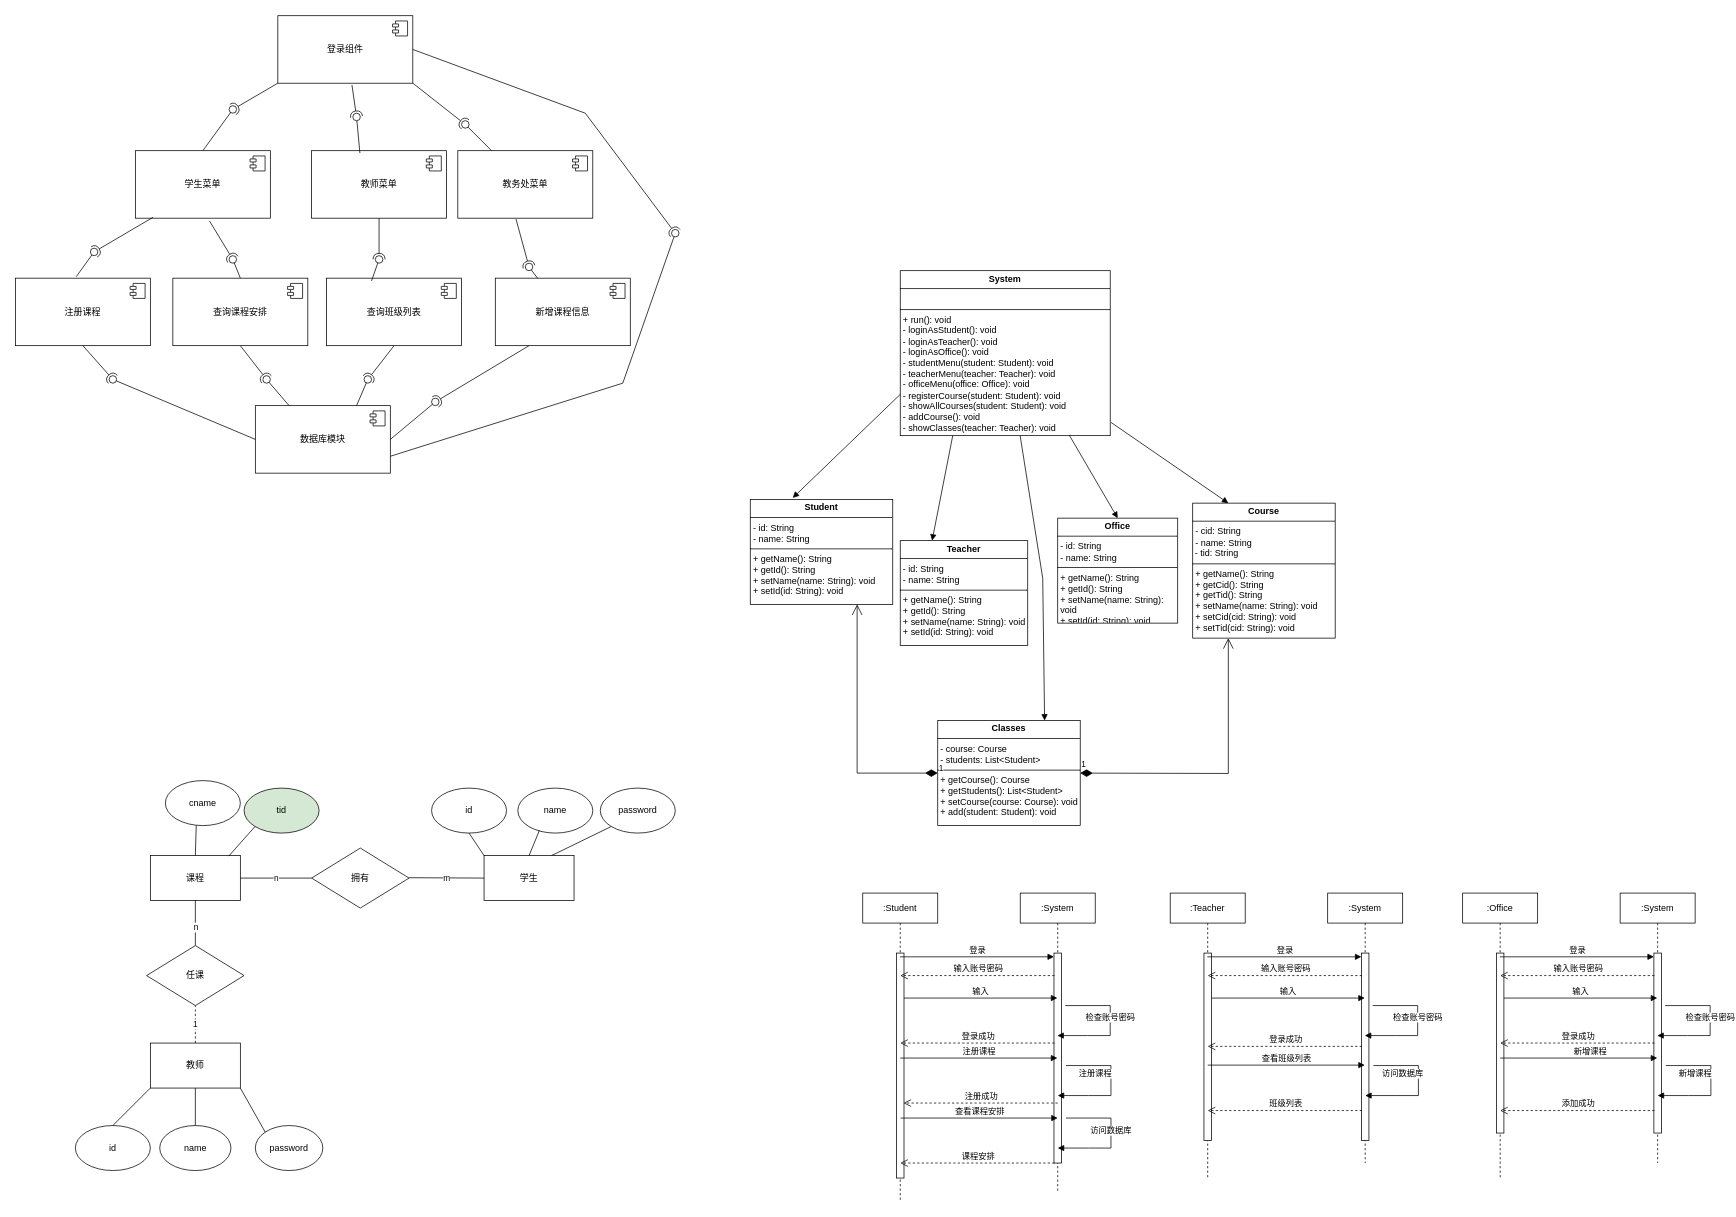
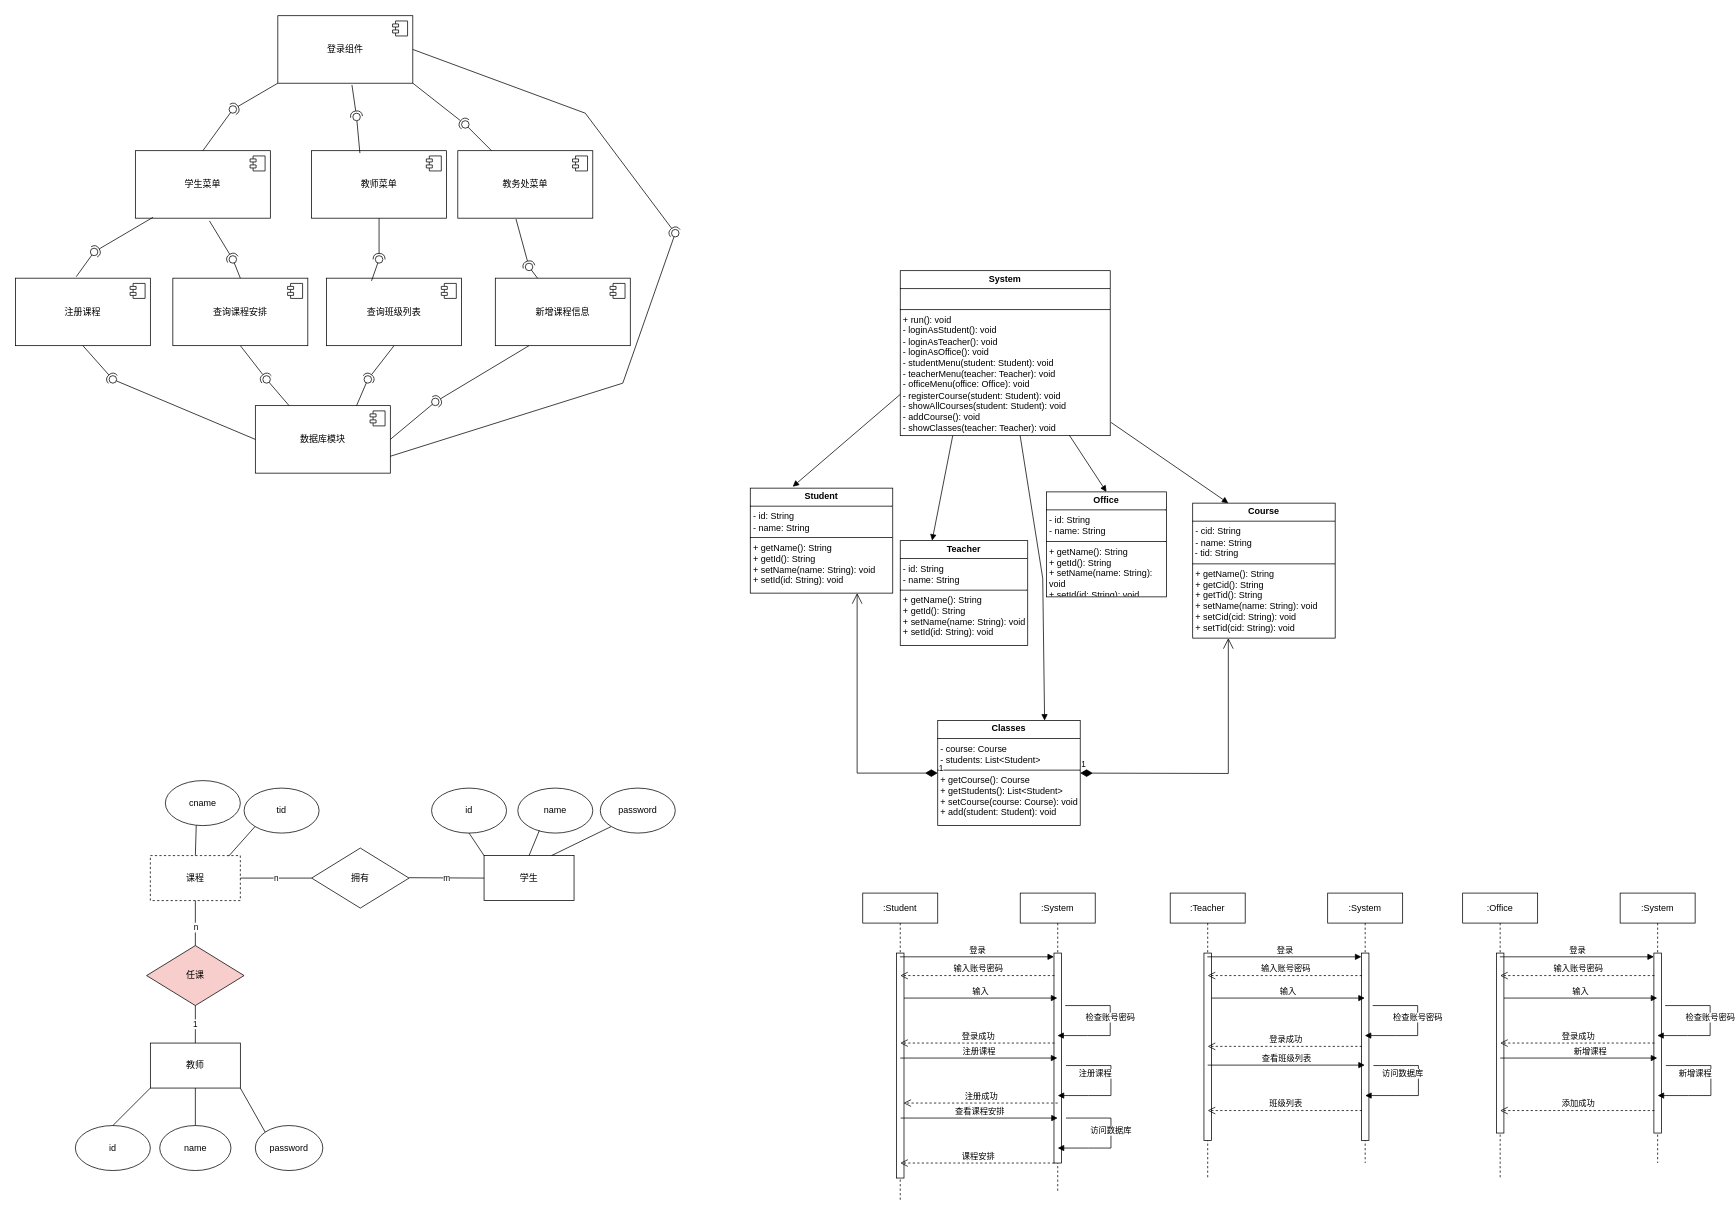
node "Student - id: String - name: String + getName(): String + getId(): String + setName(name: String): void + setId(id: String): void": moved (822, 552) -> (822, 540)
node "Office - id: String - name: String + getName(): String + getId(): String + setName(name: String): void + setId(id: String): void": moved (1118, 570) -> (1107, 544)
node "tid": fillcolor #d5e8d4 -> #ffffff
node "课程": style solid -> dashed
node "任课": fillcolor #ffffff -> #f8cecc
edge "任课" -- "教师": style dashed -> solid
